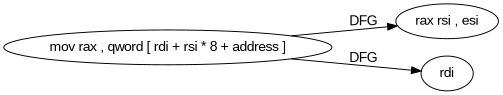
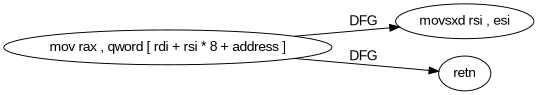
node "rax rsi , esi": label "rax rsi , esi" -> "movsxd rsi , esi"
node "rdi": label "rdi" -> "retn"
